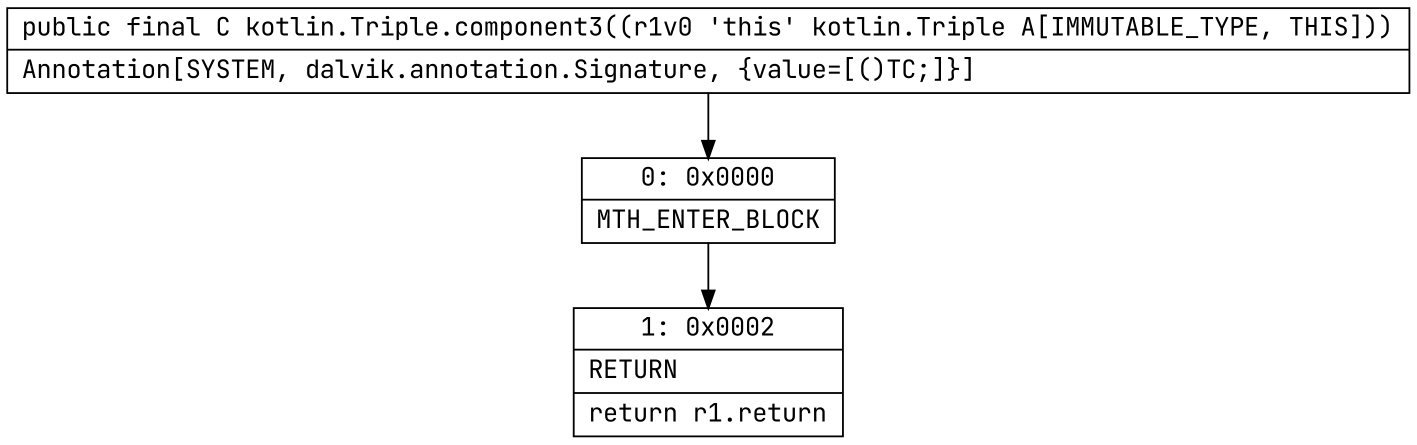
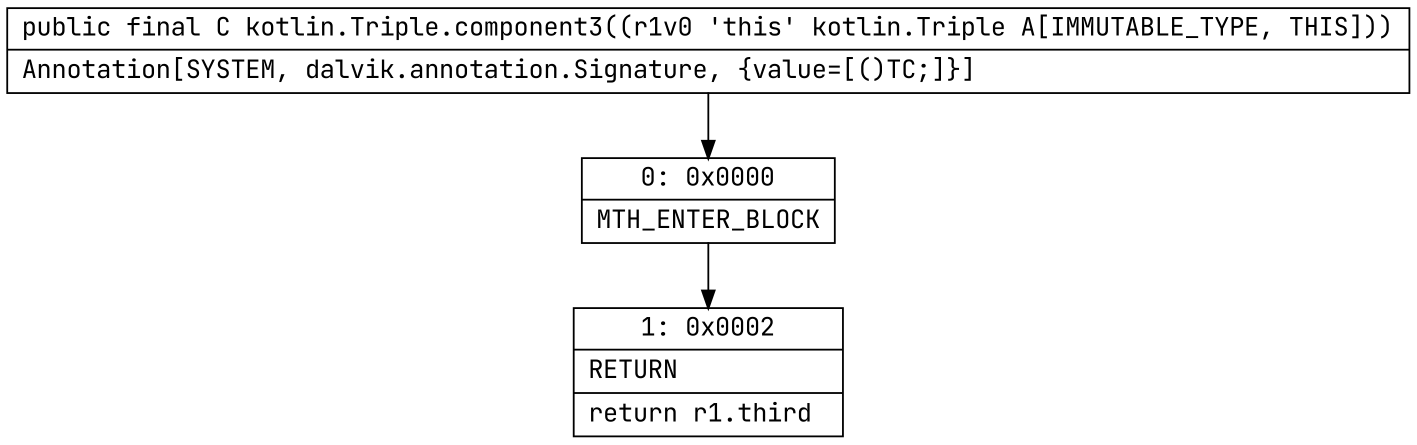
node "1: 0x0002": text "return r1.return" -> "return r1.third"
